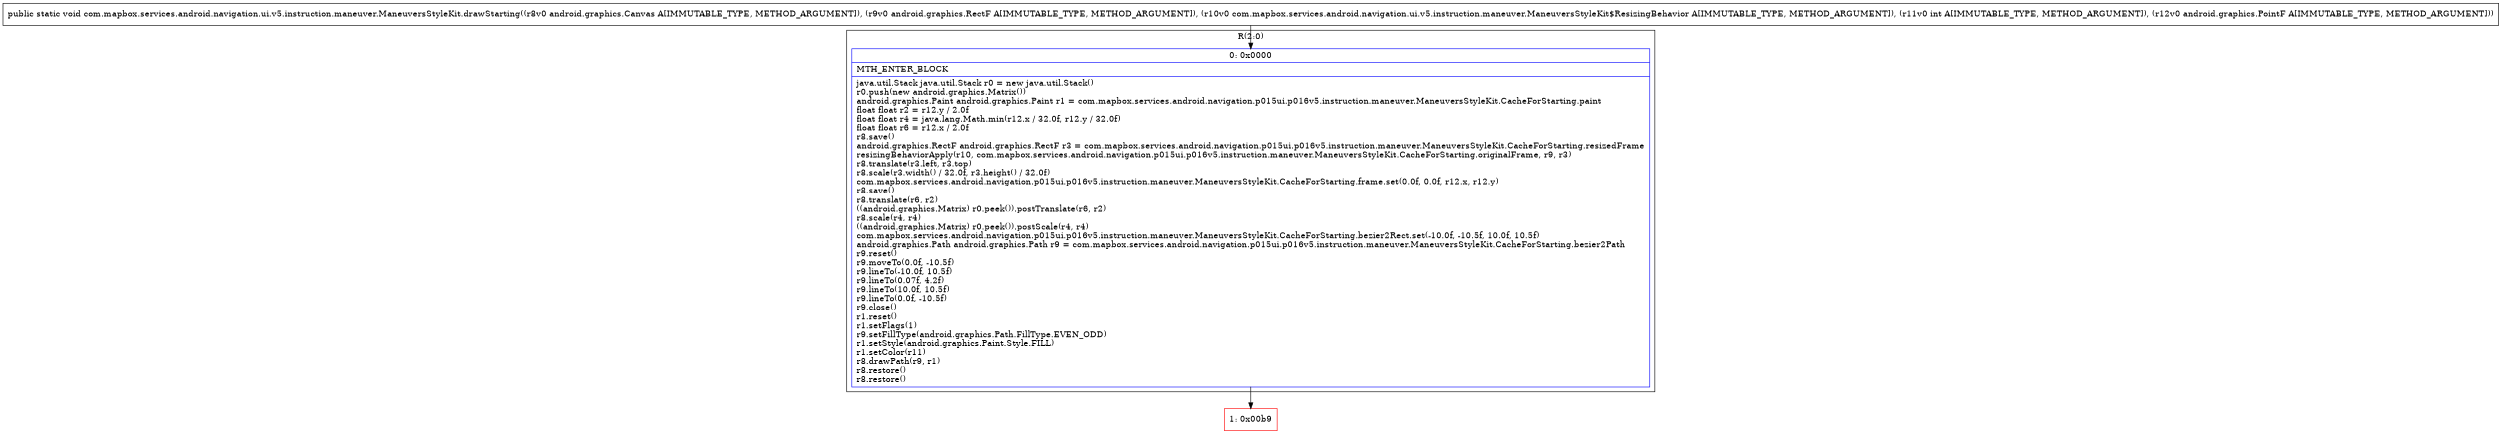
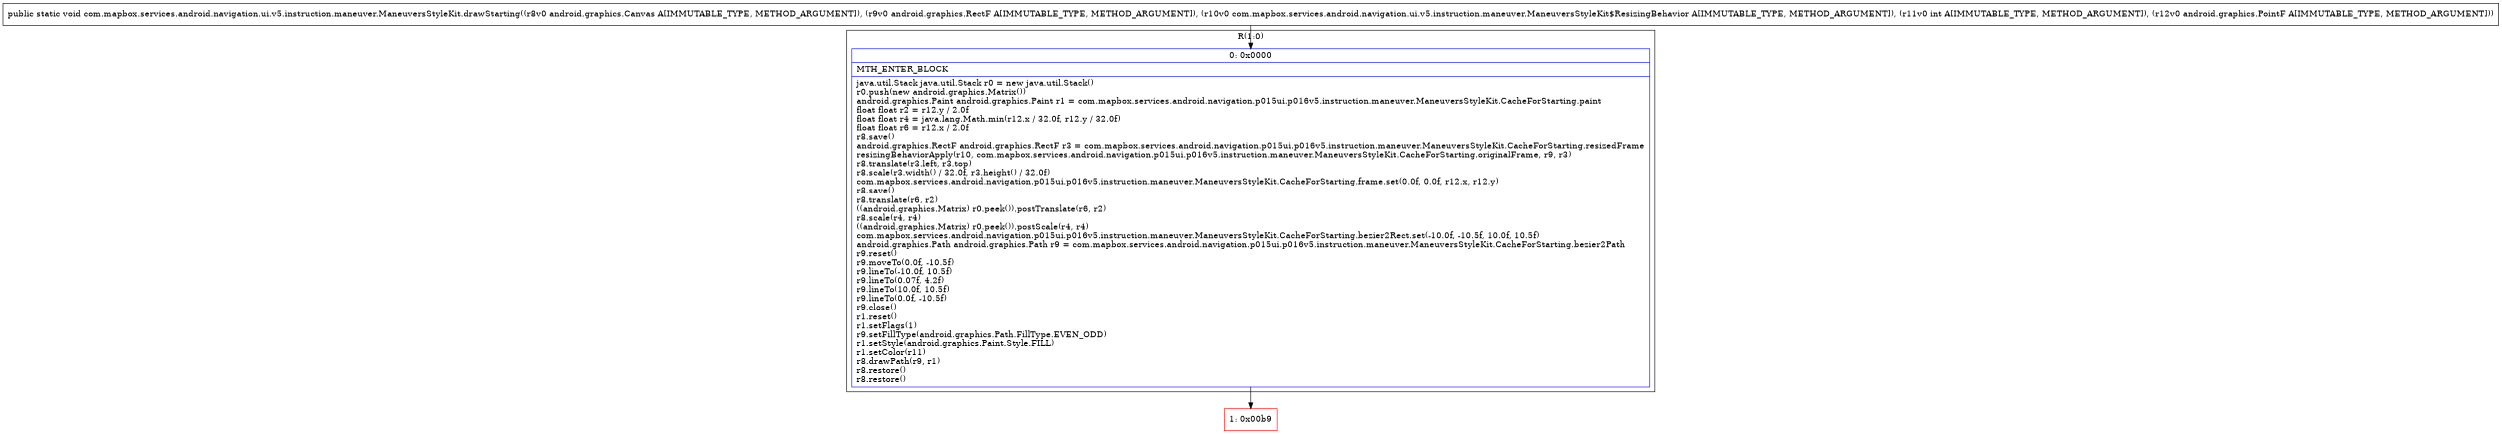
cluster "R(2:0)": label "R(2:0)" -> "R(1:0)"
